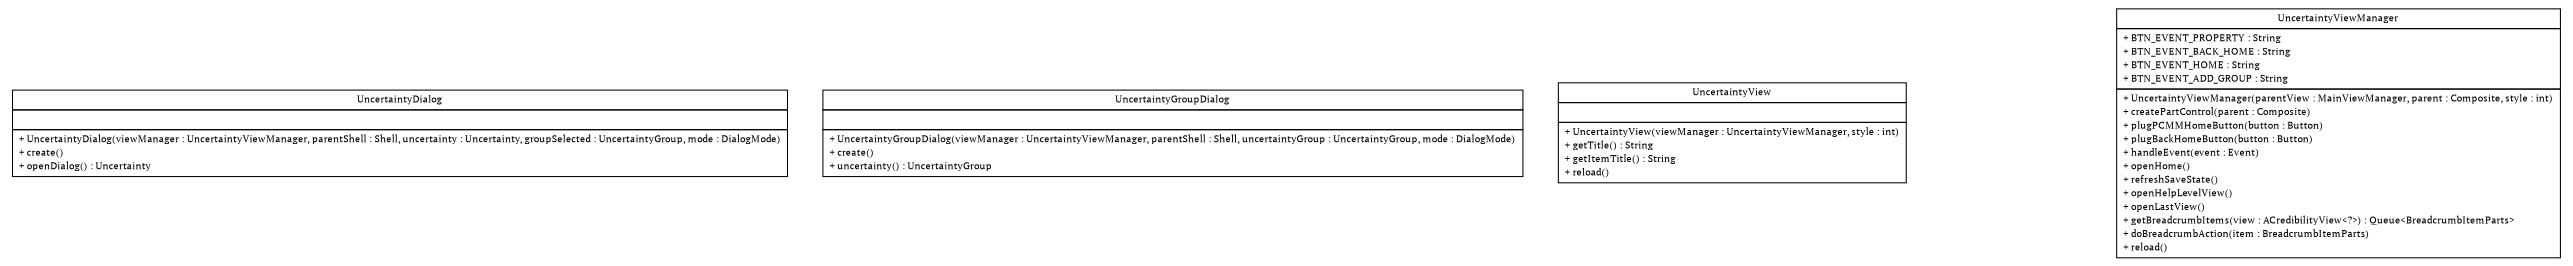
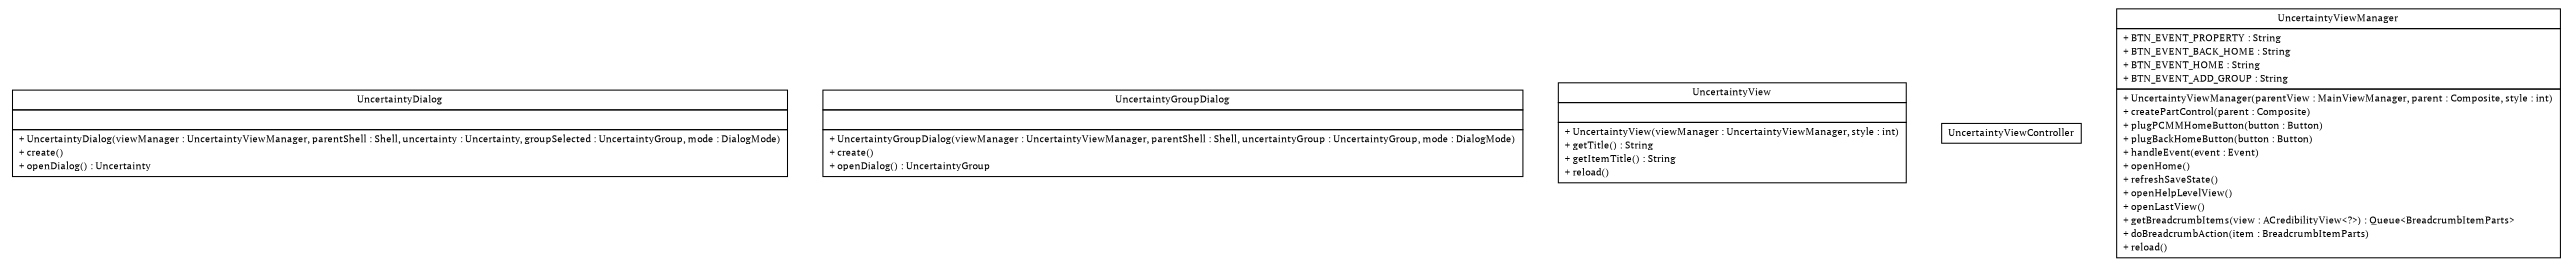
node "UncertaintyViewController": added
node "UncertaintyGroupDialog": text "+ uncertainty() : UncertaintyGroup" -> "+ openDialog() : UncertaintyGroup"
